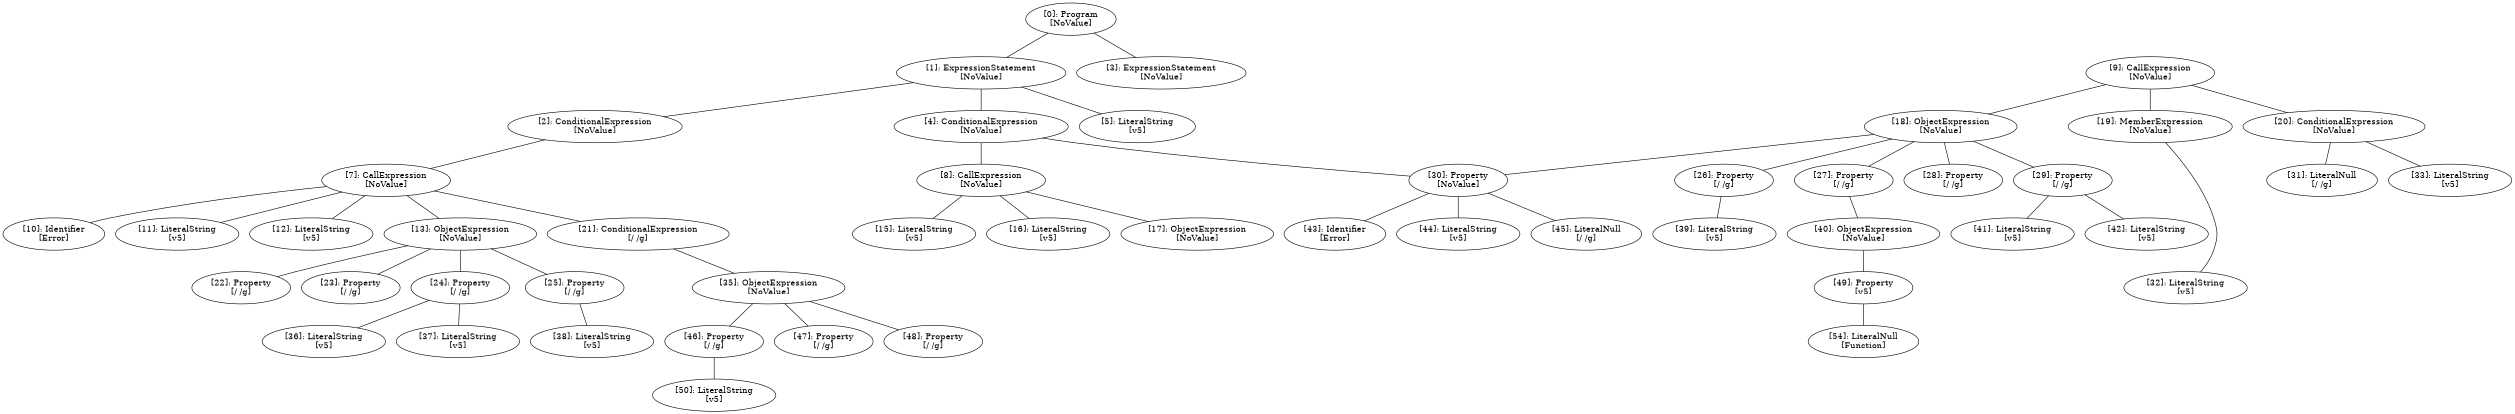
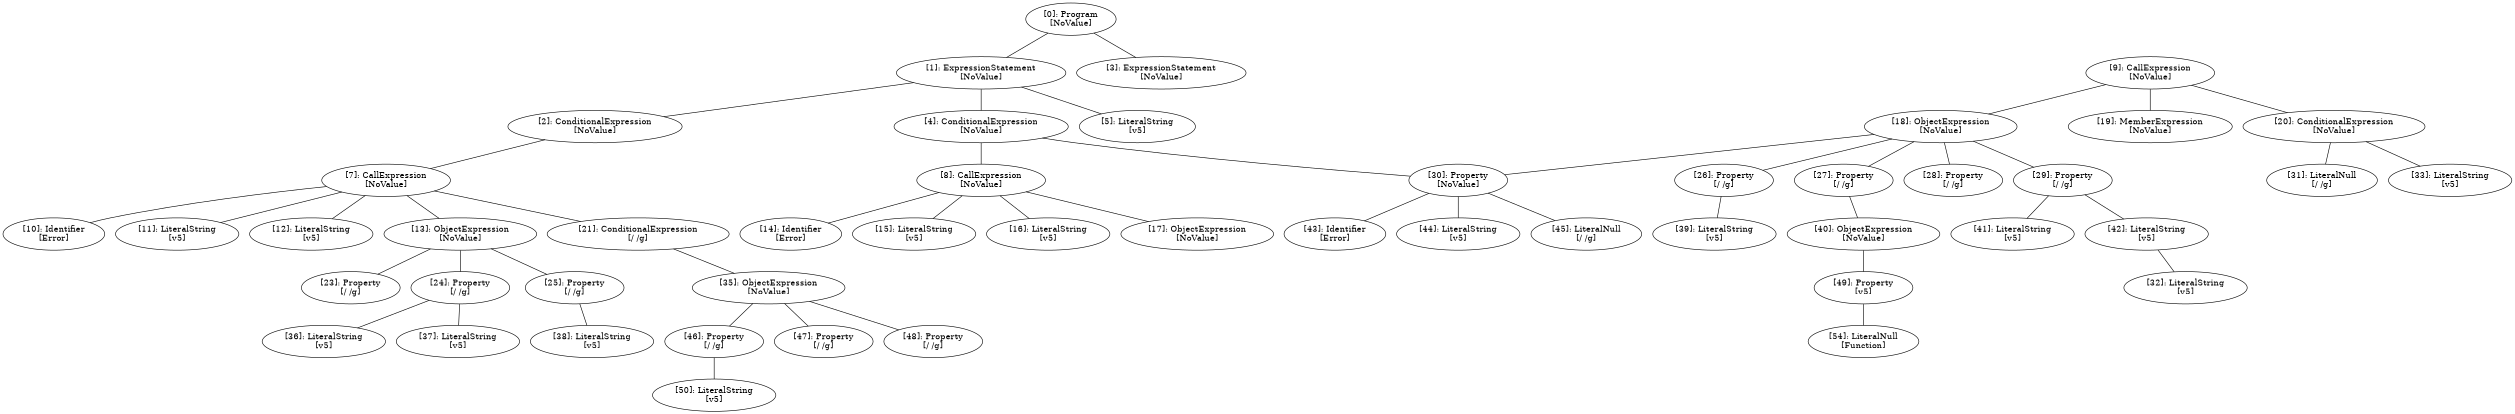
edge "[19]: MemberExpression [NoValue]" -- "[32]: LiteralString [v5]": now "[42]: LiteralString [v5]" -- "[32]: LiteralString [v5]"
node "[14]: Identifier [Error]": added
node "[22]: Property [/ /g]": removed
